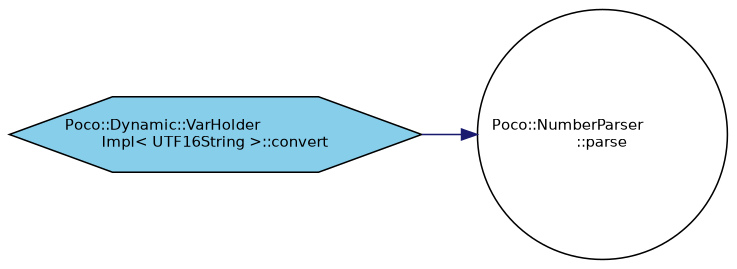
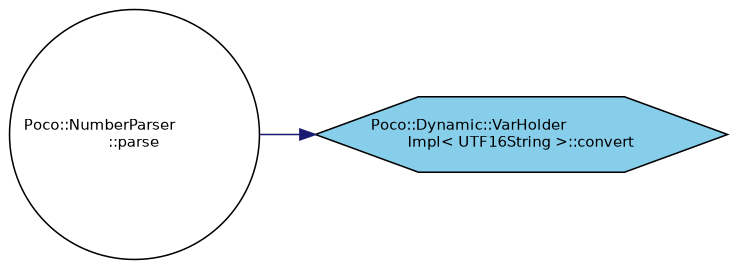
edge "Poco::Dynamic::VarHolder Impl< UTF16String >::convert" -> "Poco::NumberParser ::parse": reversed
